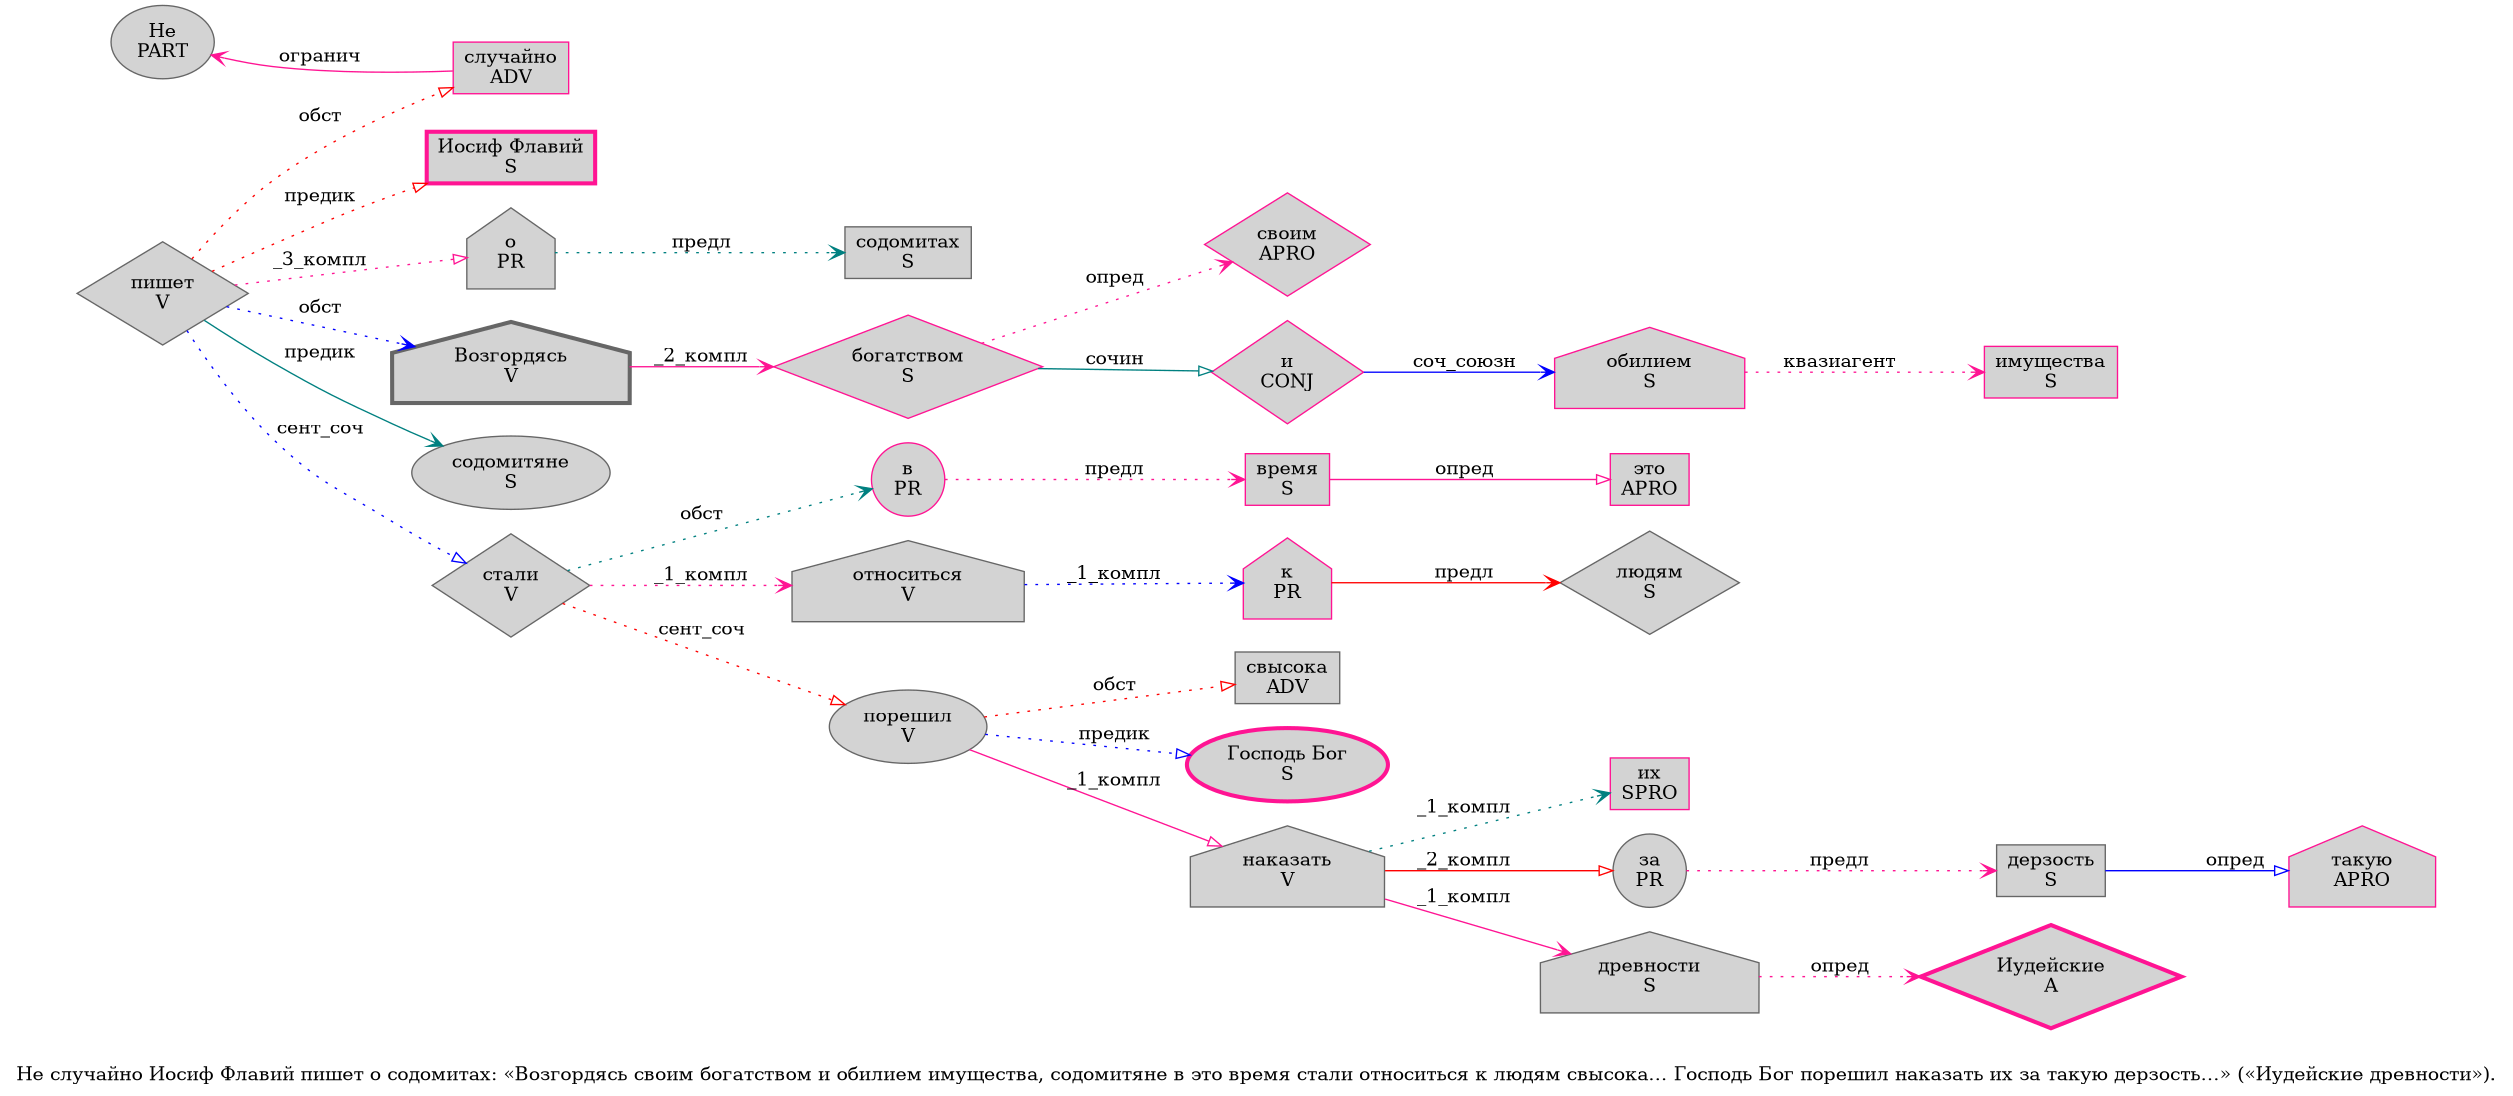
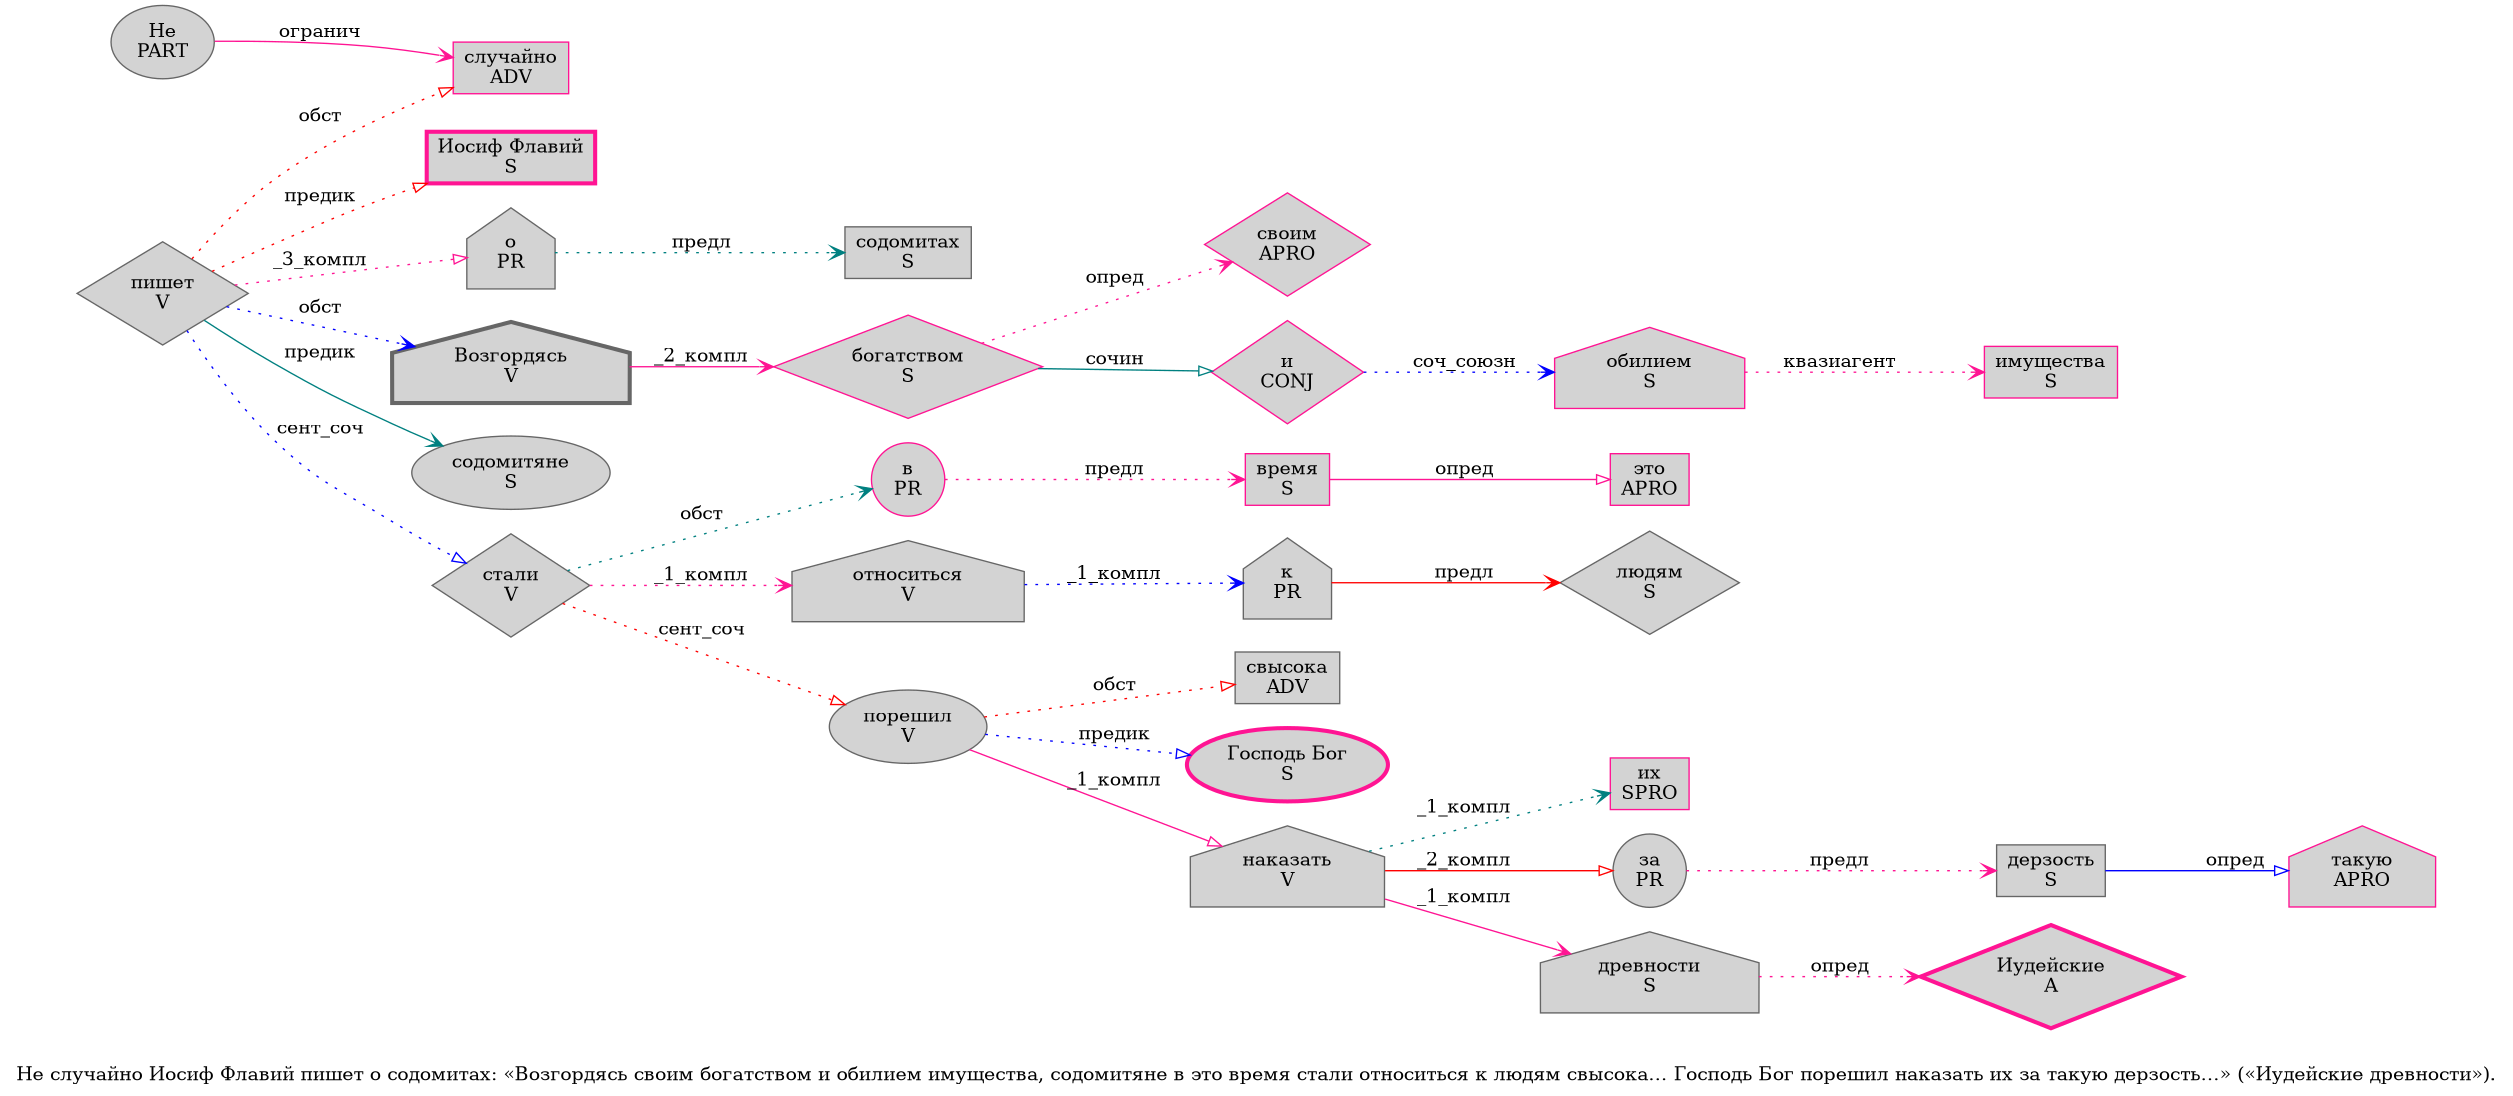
edge "случайно ADV" -> "Не PART": reversed
edge "и CONJ" -> "обилием S": style solid -> dotted
node "к PR": color deeppink -> gray40
